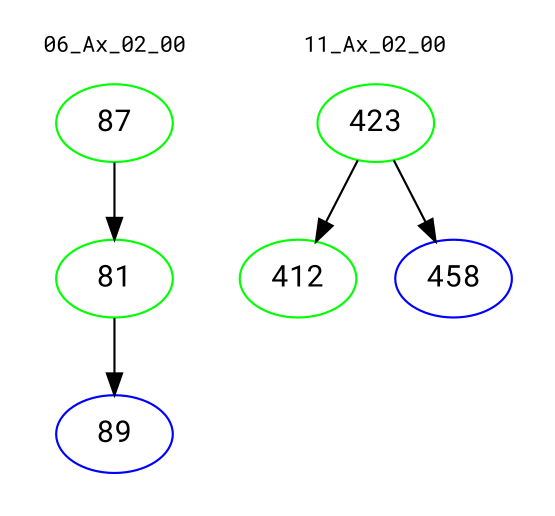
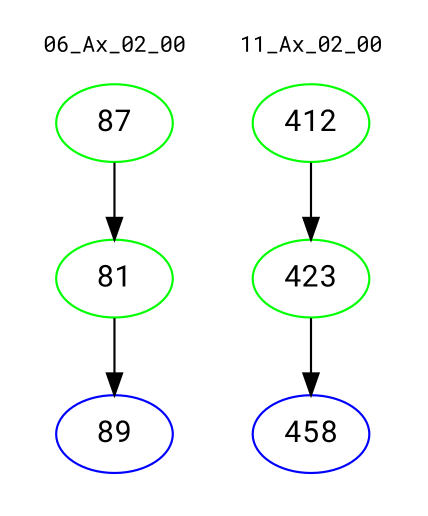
edge "423" -> "412": reversed
